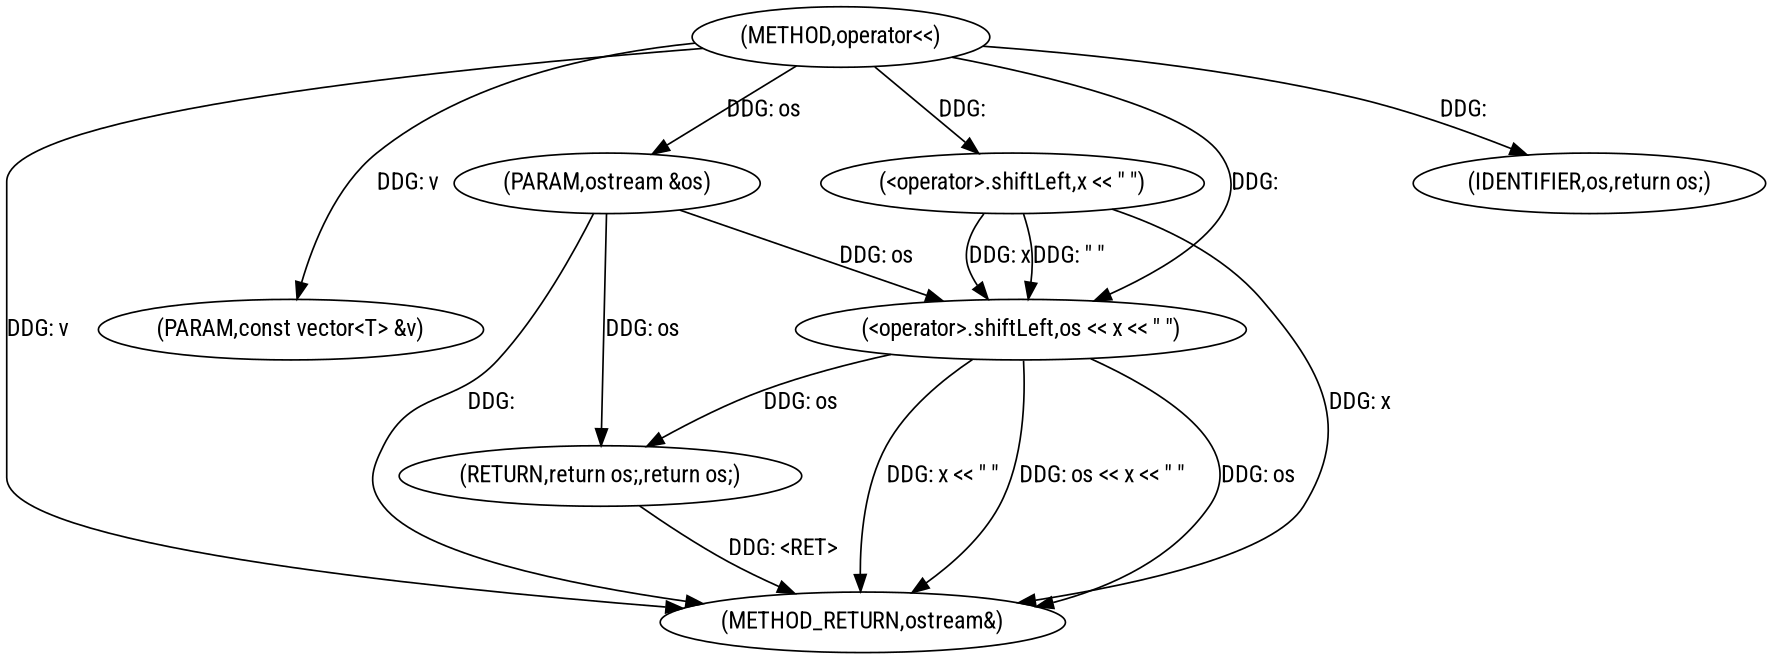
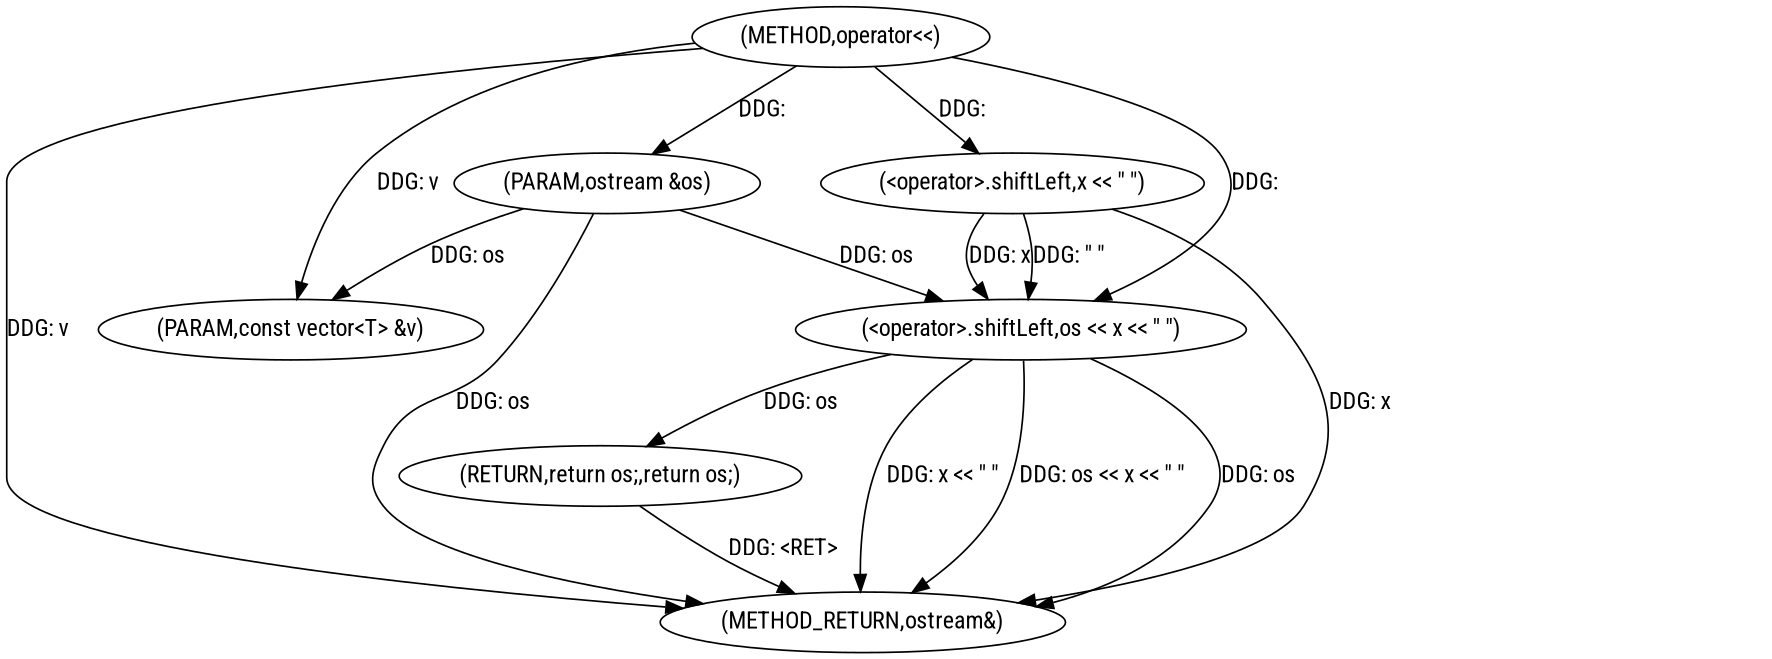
edge "(METHOD,operator<<)" -> "(PARAM,ostream &os)": label "DDG: os" -> "DDG: "
node "(IDENTIFIER,os,return os;)": removed
edge "(PARAM,ostream &os)" -> "(RETURN,return os;,return os;)": now "(PARAM,ostream &os)" -> "(PARAM,const vector<T> &v)"
edge "(PARAM,ostream &os)" -> "(METHOD_RETURN,ostream&)": label "DDG: " -> "DDG: os"
